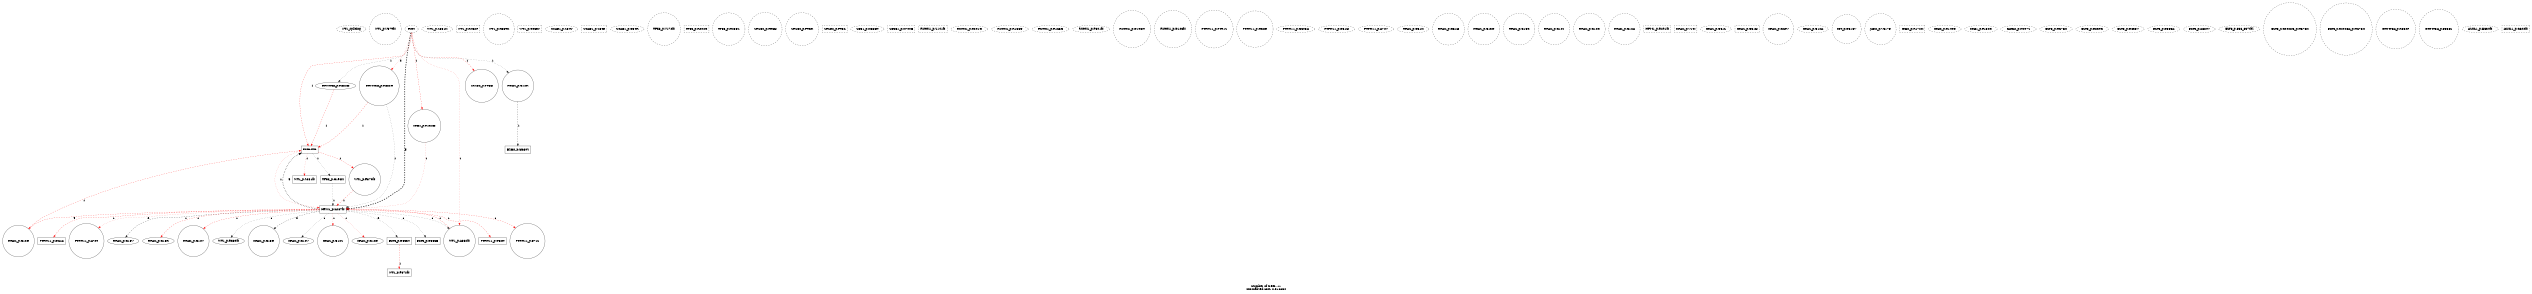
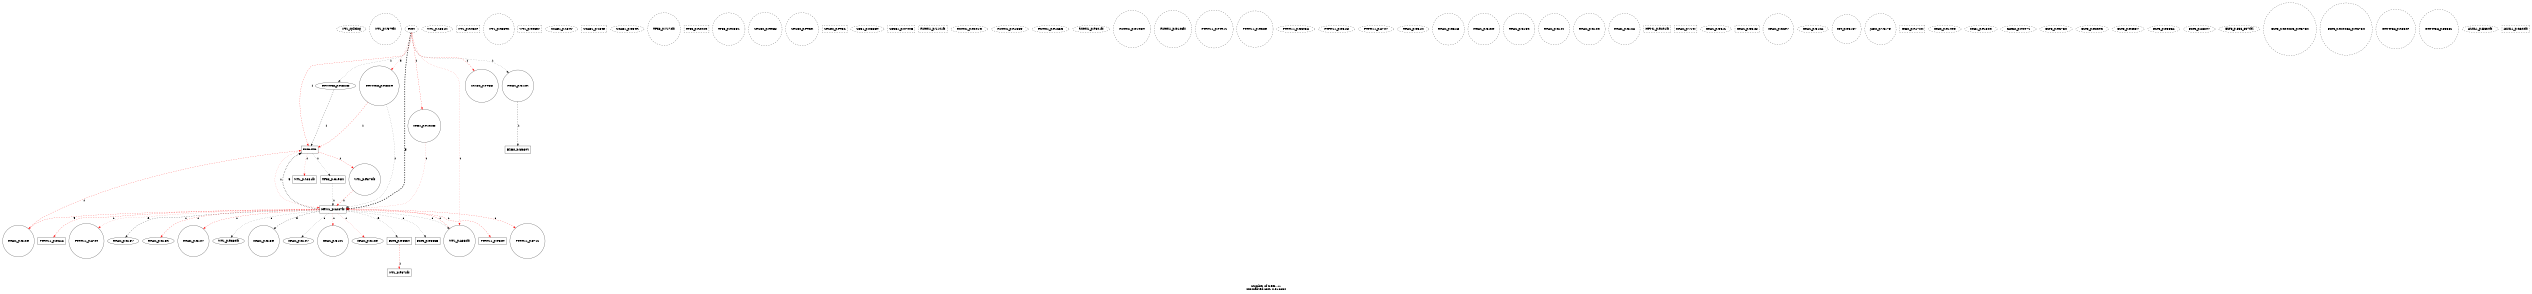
edge "DNMT3A_p.R882H" -> "FLT3-ITD": color red -> black
